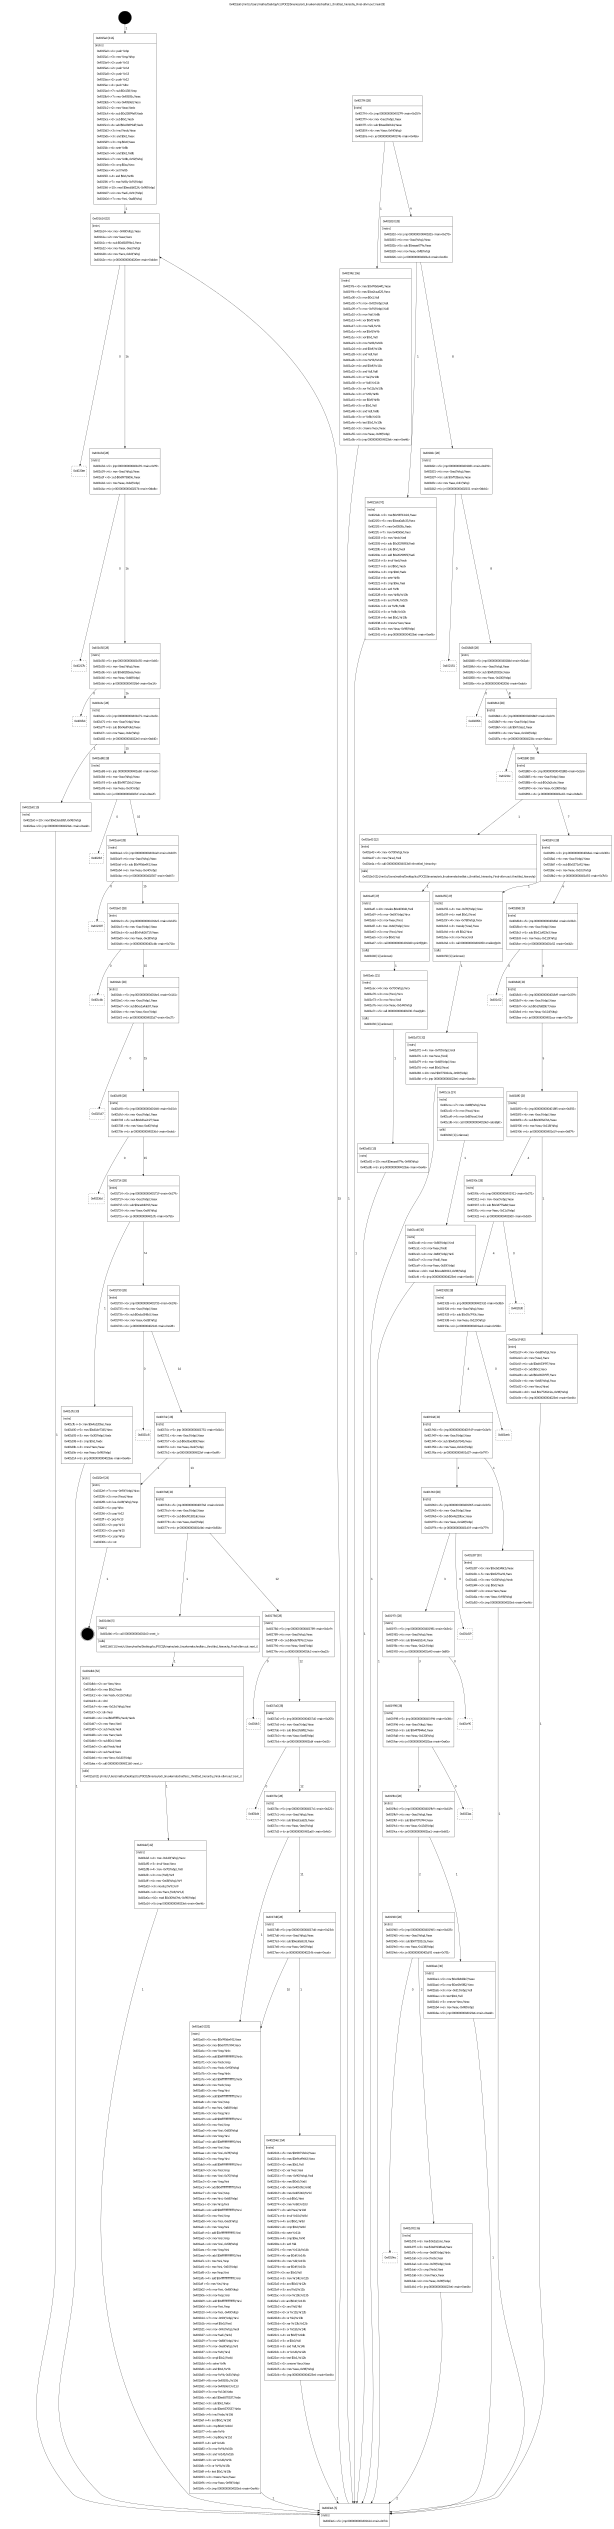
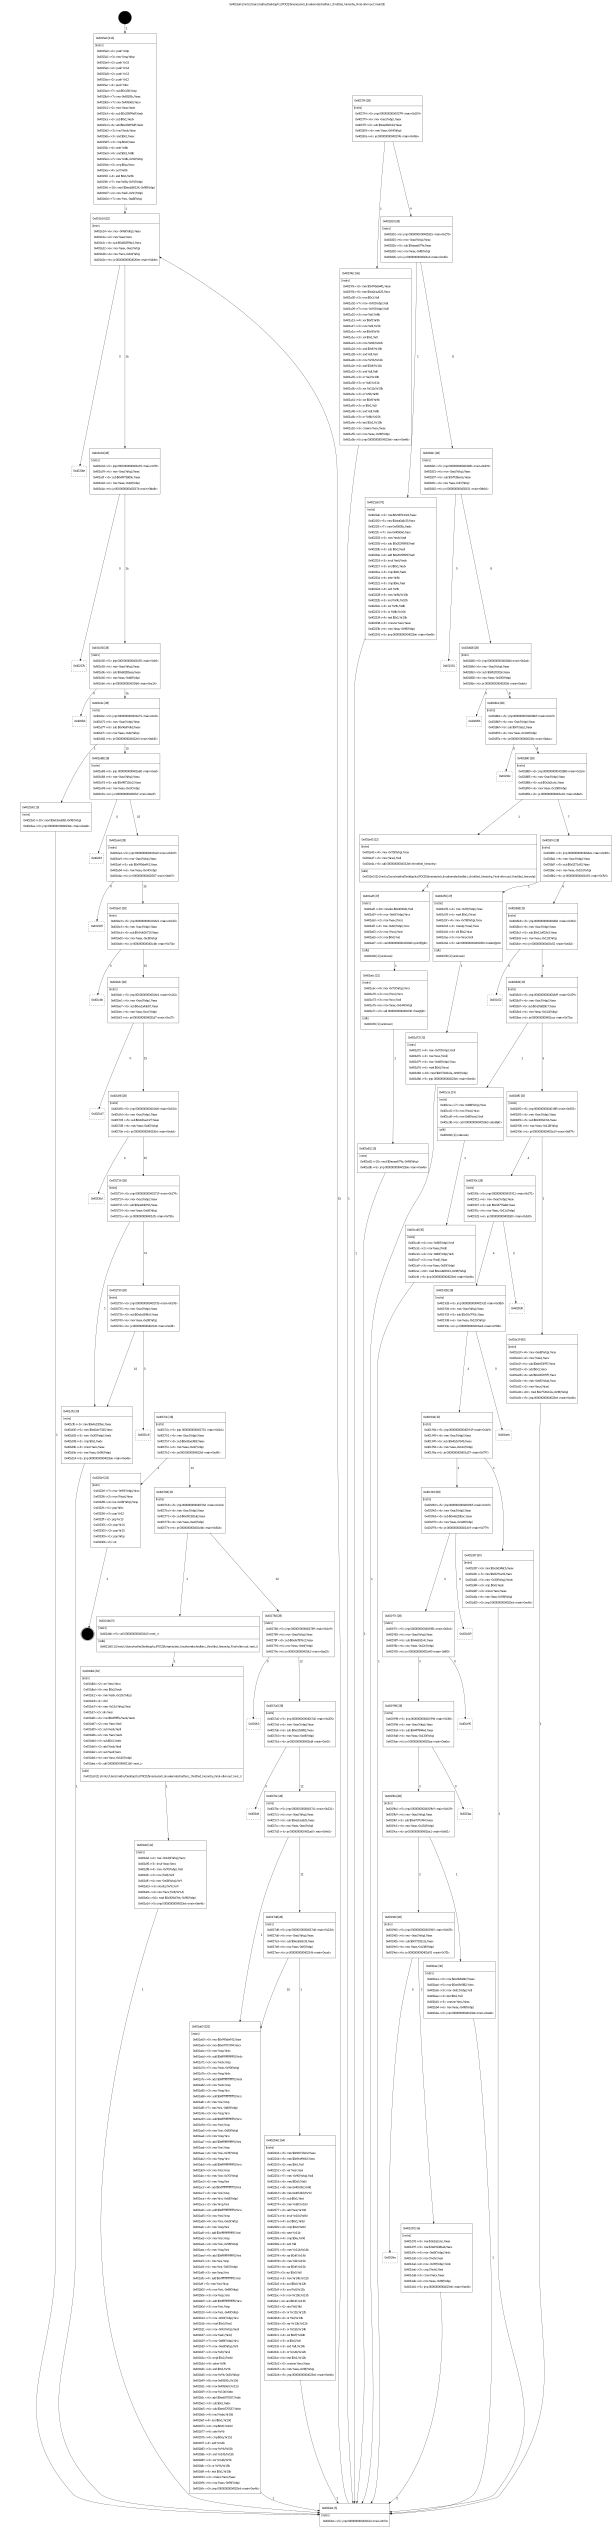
edge "0x4018d4 [28]" -> "0x401cca [19]": added, label "1"
edge "0x401730 [28]" -> "0x40174c [28]": now "0x401730 [28]" -> "0x401cfb [30]"
